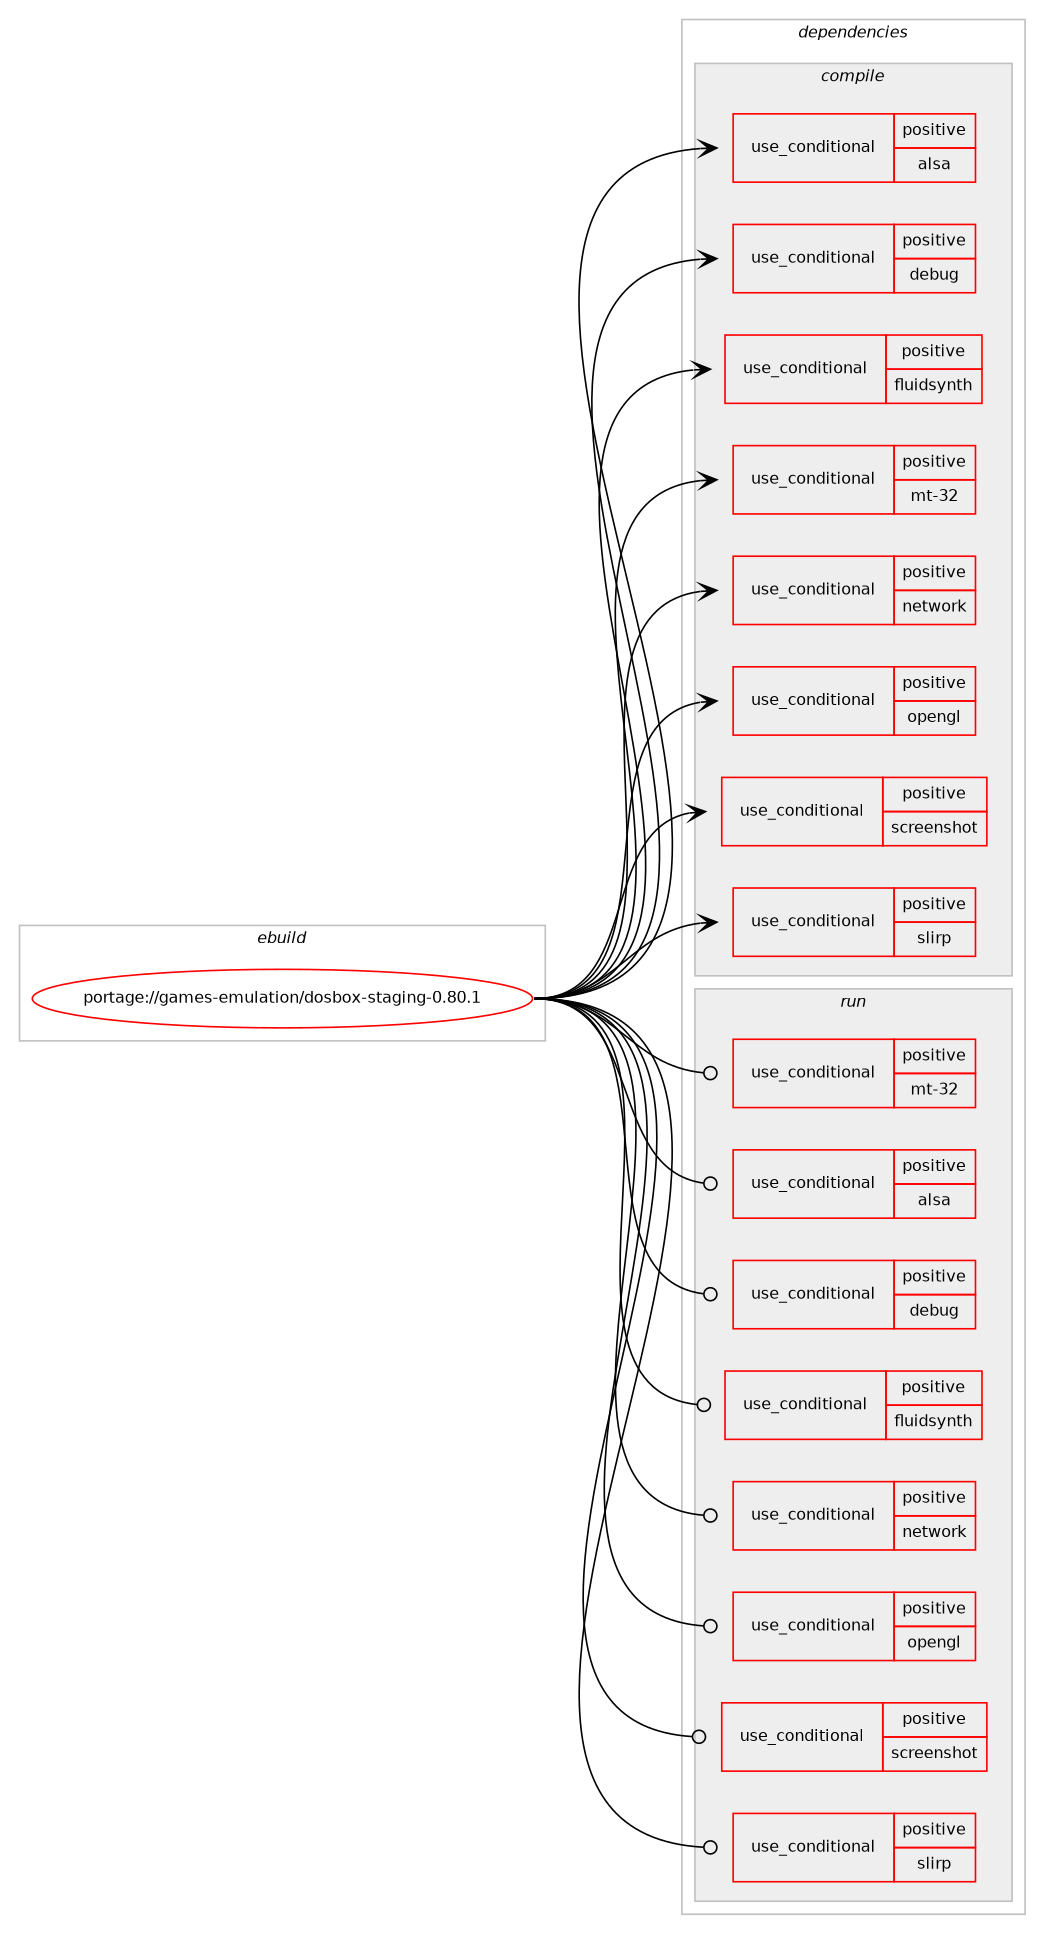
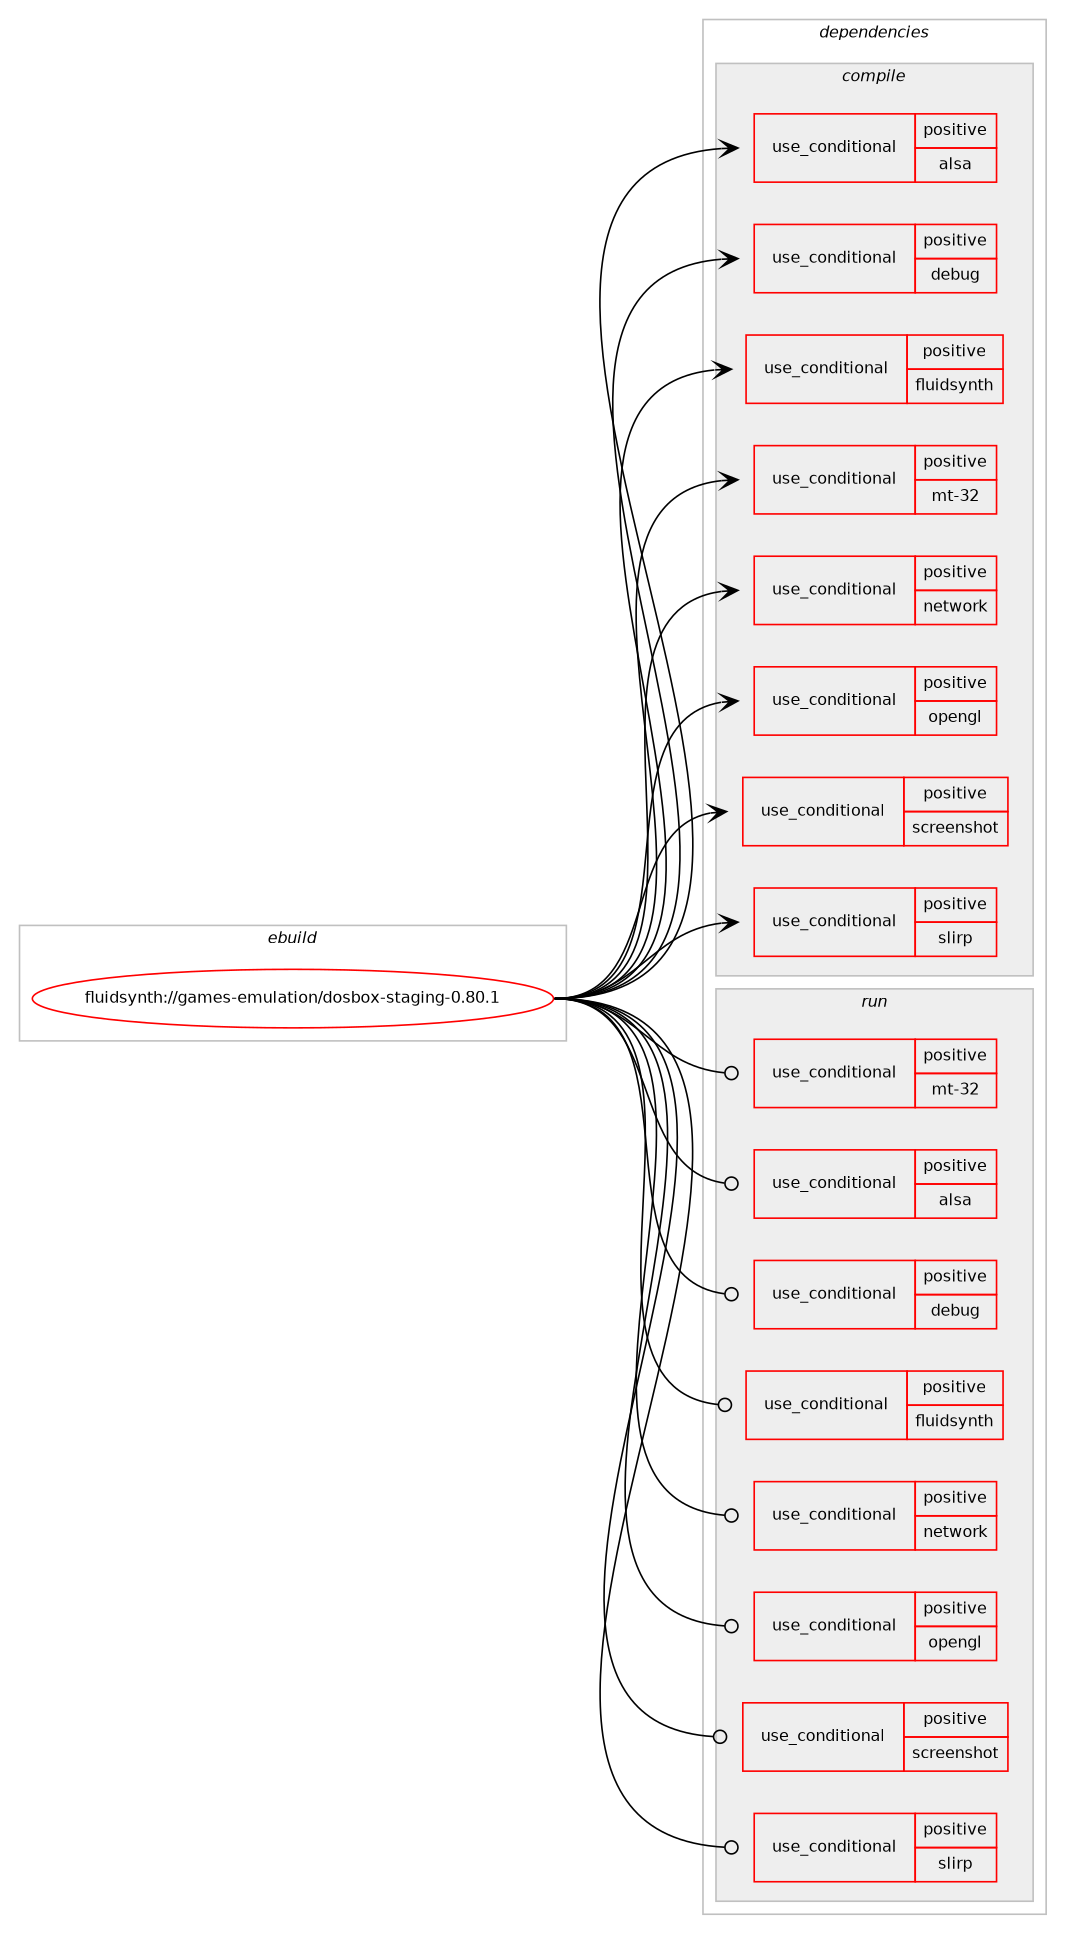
node "portage://games-emulation/dosbox-staging-0.80.1": label "portage://games-emulation/dosbox-staging-0.80.1" -> "fluidsynth://games-emulation/dosbox-staging-0.80.1"
